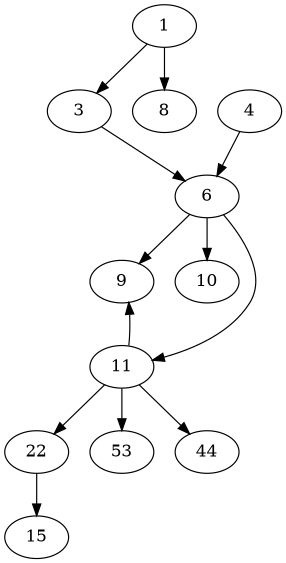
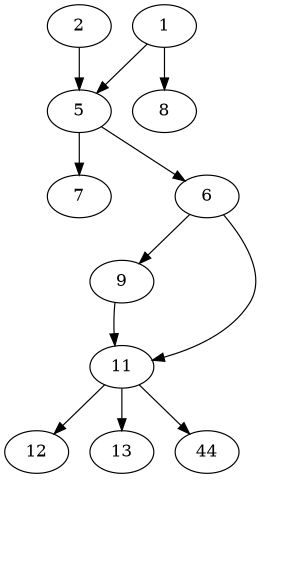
node "2": added
node "3": label "3" -> "5"
node "4": removed
node "7": added
node "10": removed
edge "11" -> "9": reversed
node "22": label "22" -> "12"
node "53": label "53" -> "13"
node "15": removed
